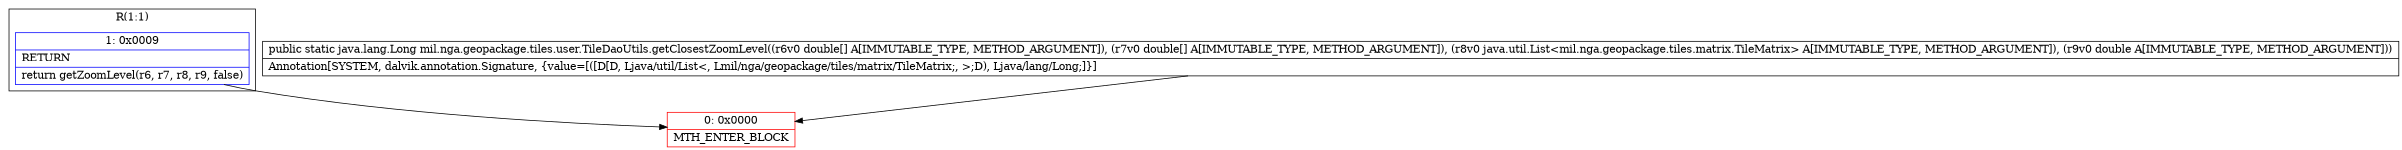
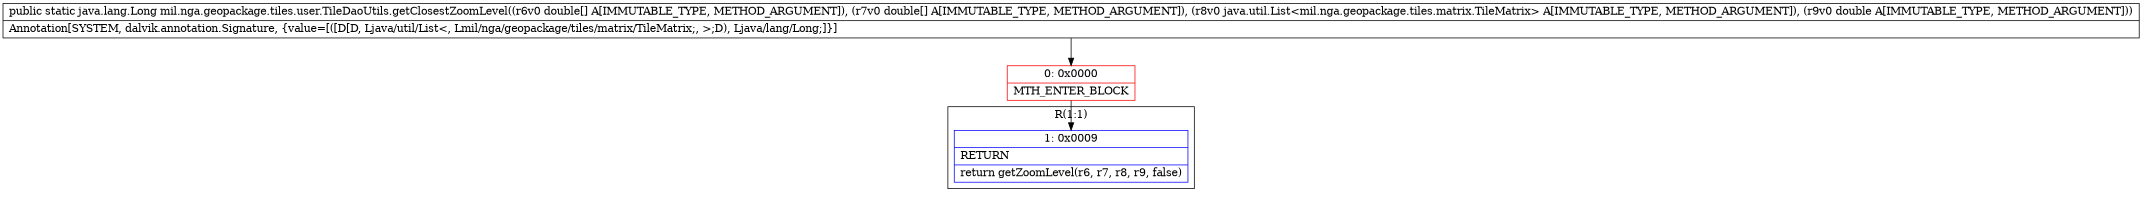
edge "1: 0x0009" -> "0: 0x0000": reversed
